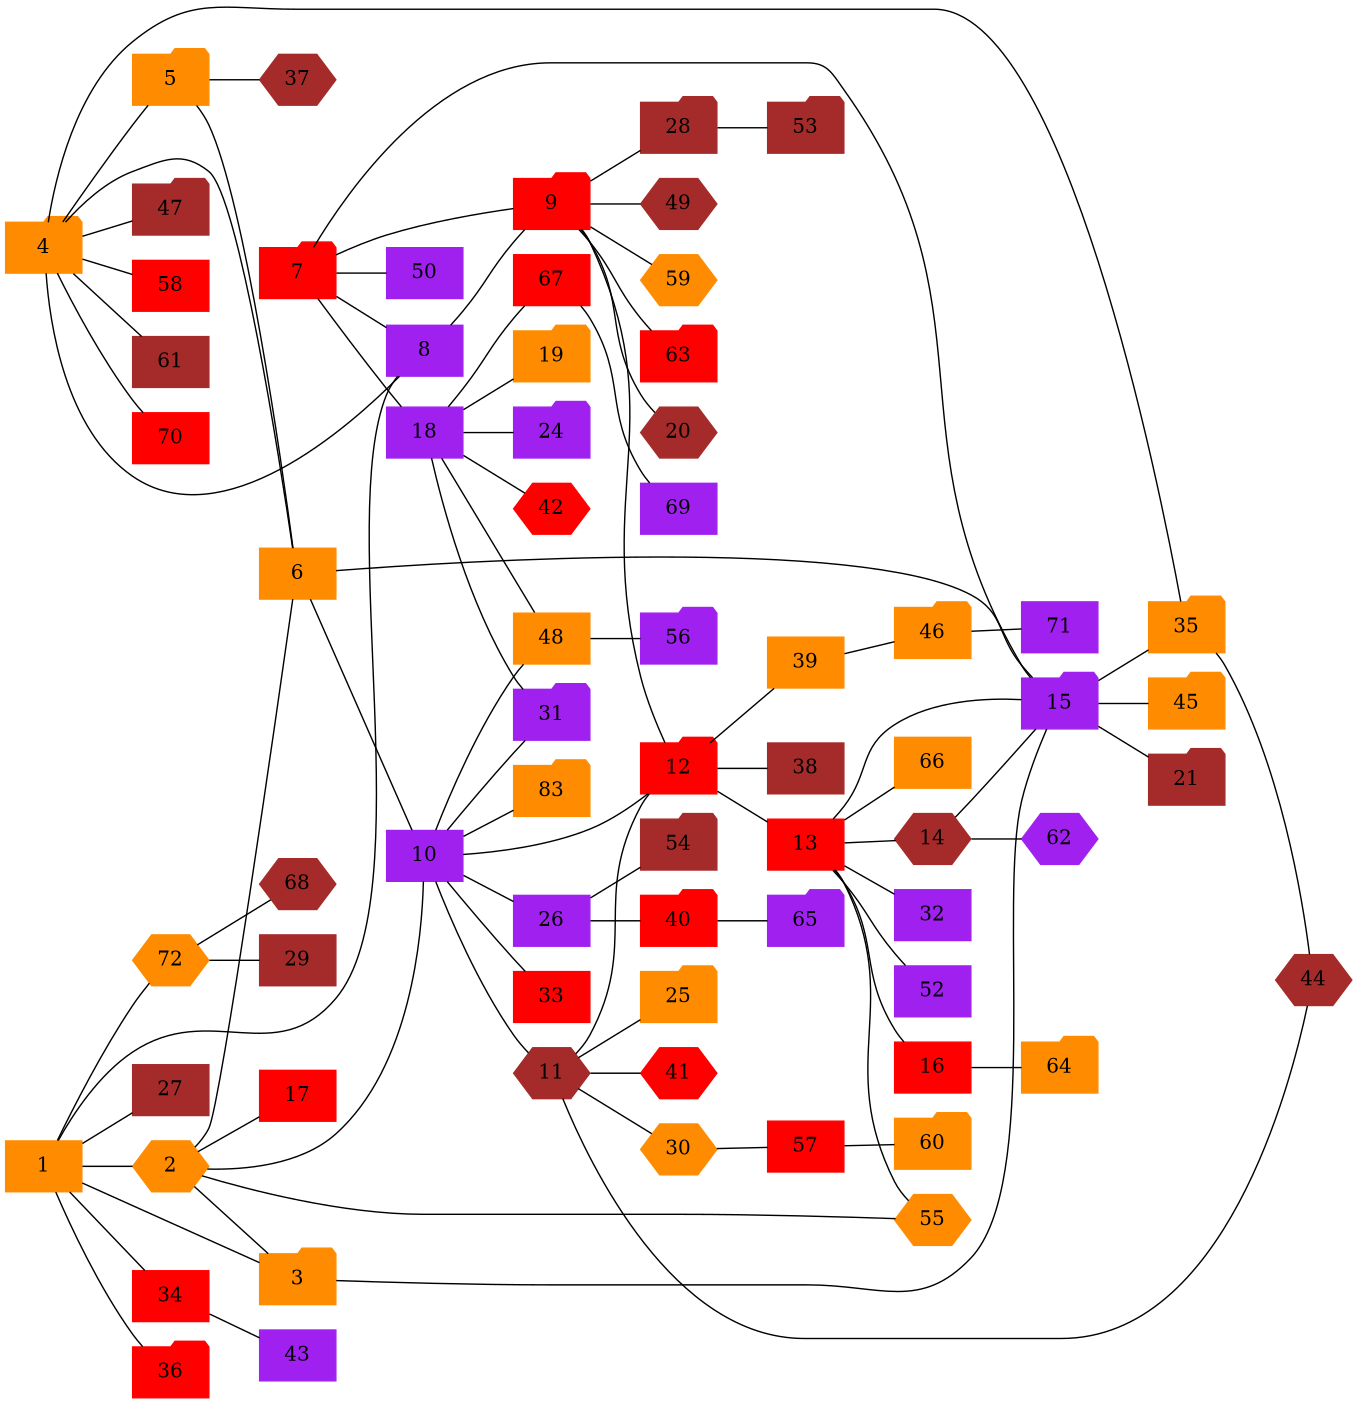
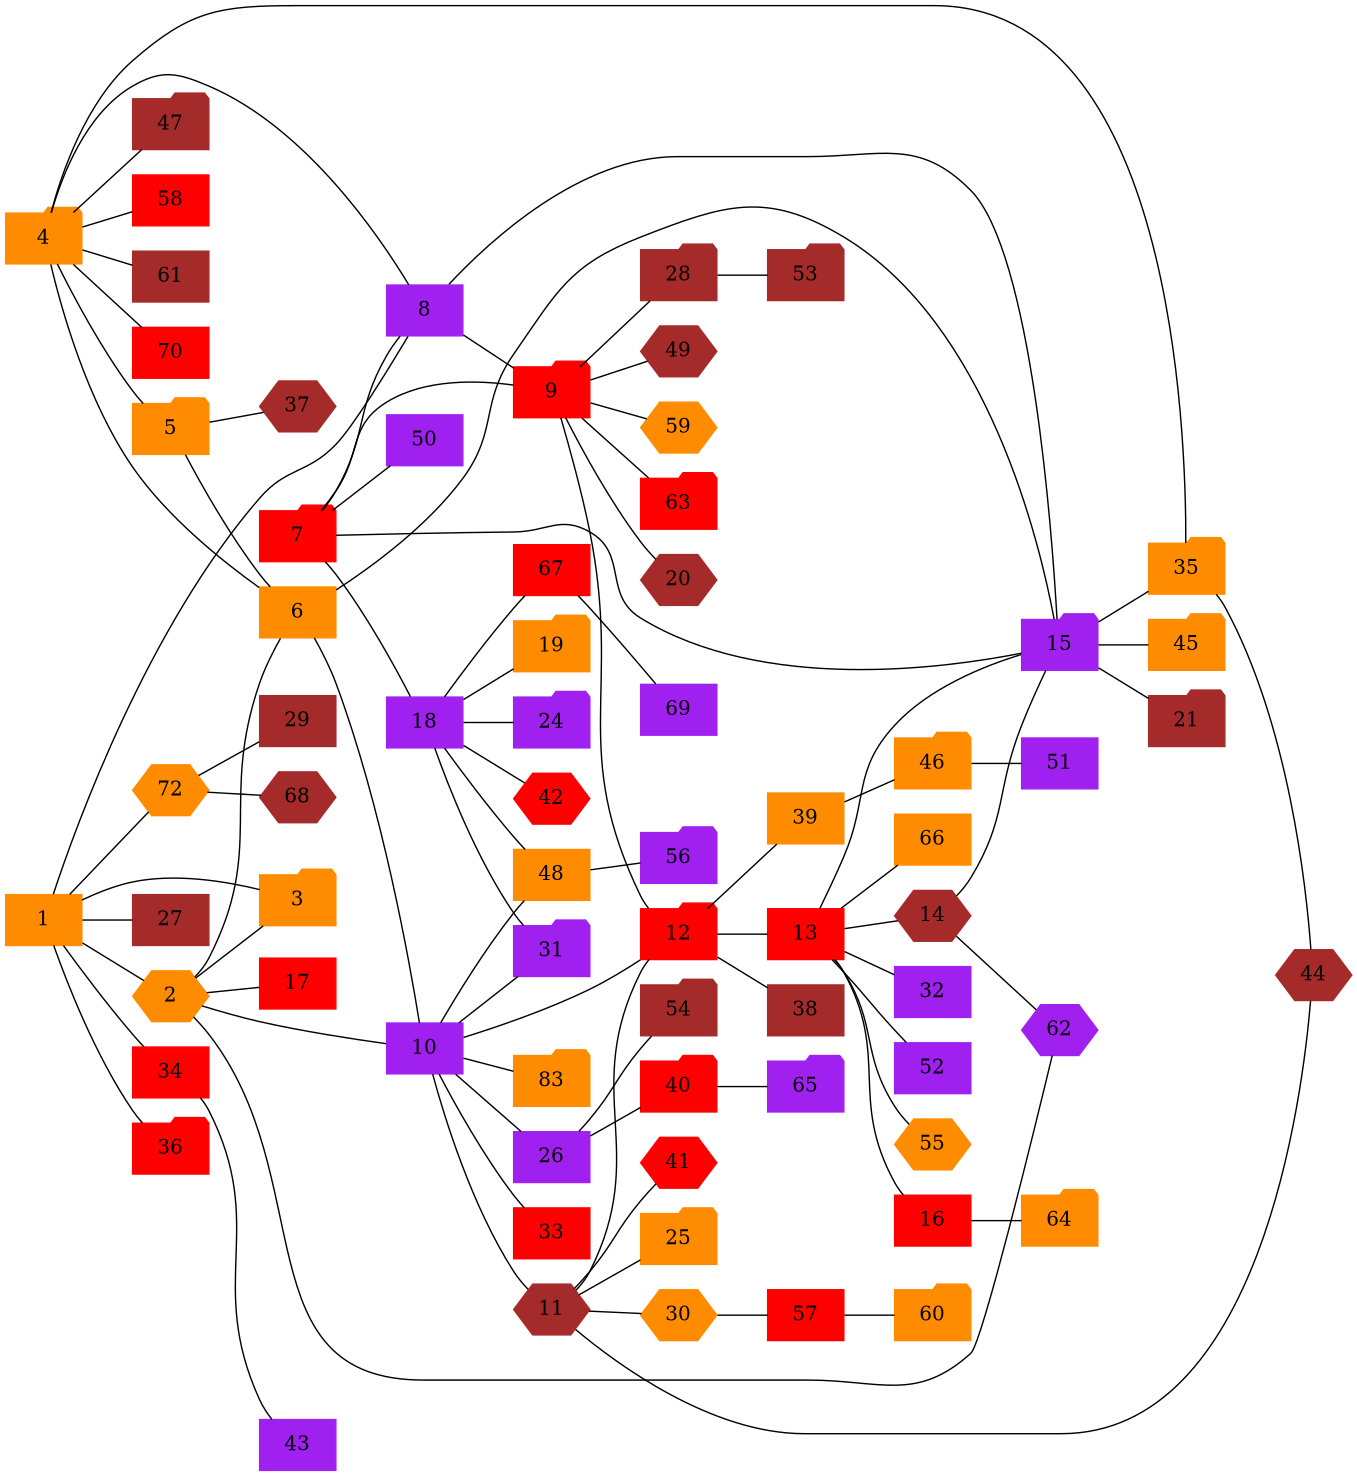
node "71": label "71" -> "51"
edge "2" -- "55": now "2" -- "62"
edge "15" -- "3": now "15" -- "8"
